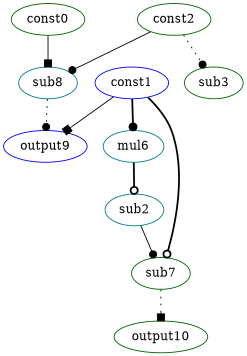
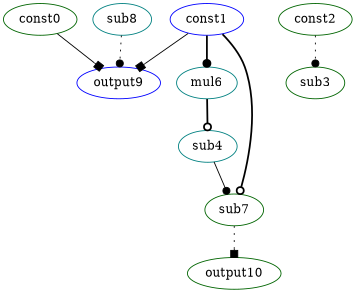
edge "const0" -> "sub8": now "const0" -> "output9"
edge "const2" -> "sub8": removed
node "sub2": label "sub2" -> "sub4"
